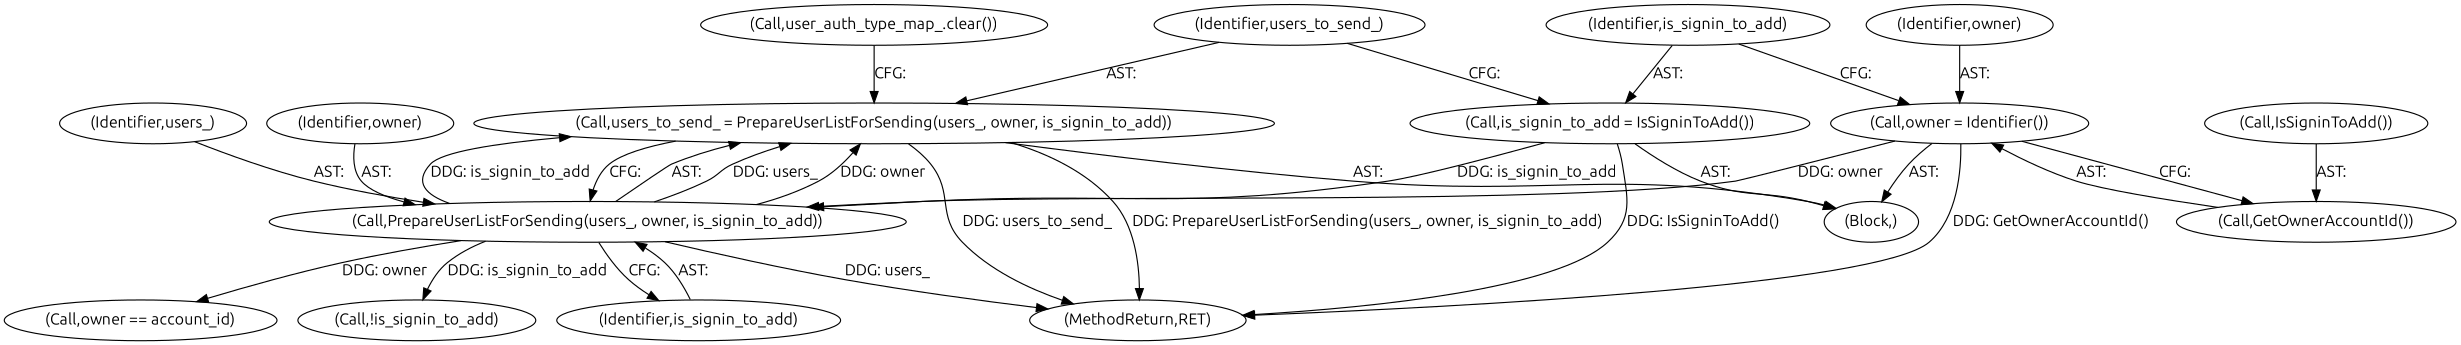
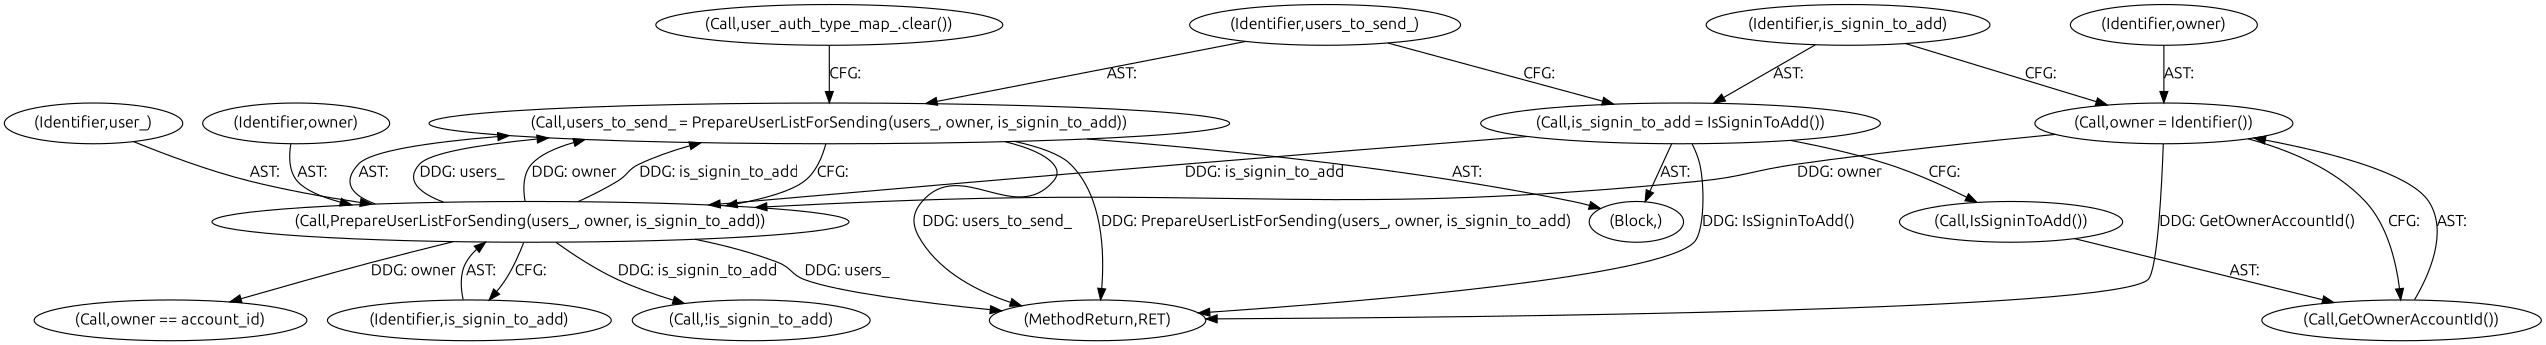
node "(Identifier,users_)": label "(Identifier,users_)" -> "(Identifier,user_)"
edge "(Call,is_signin_to_add = IsSigninToAdd())" -> "(Call,IsSigninToAdd())": added, label "CFG:"
edge "(Call,owner = Identifier())" -> "(Block,)": removed, label "AST:"
